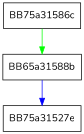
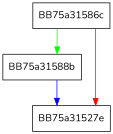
edge "BB75a31586c" -> "BB75a31527e": added
node "BB65a31588b": label "BB65a31588b" -> "BB75a31588b"
